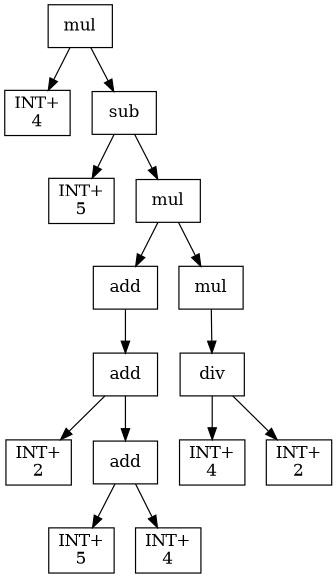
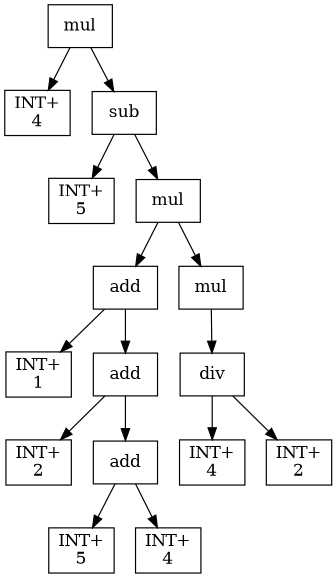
node "INT+ 1": added
